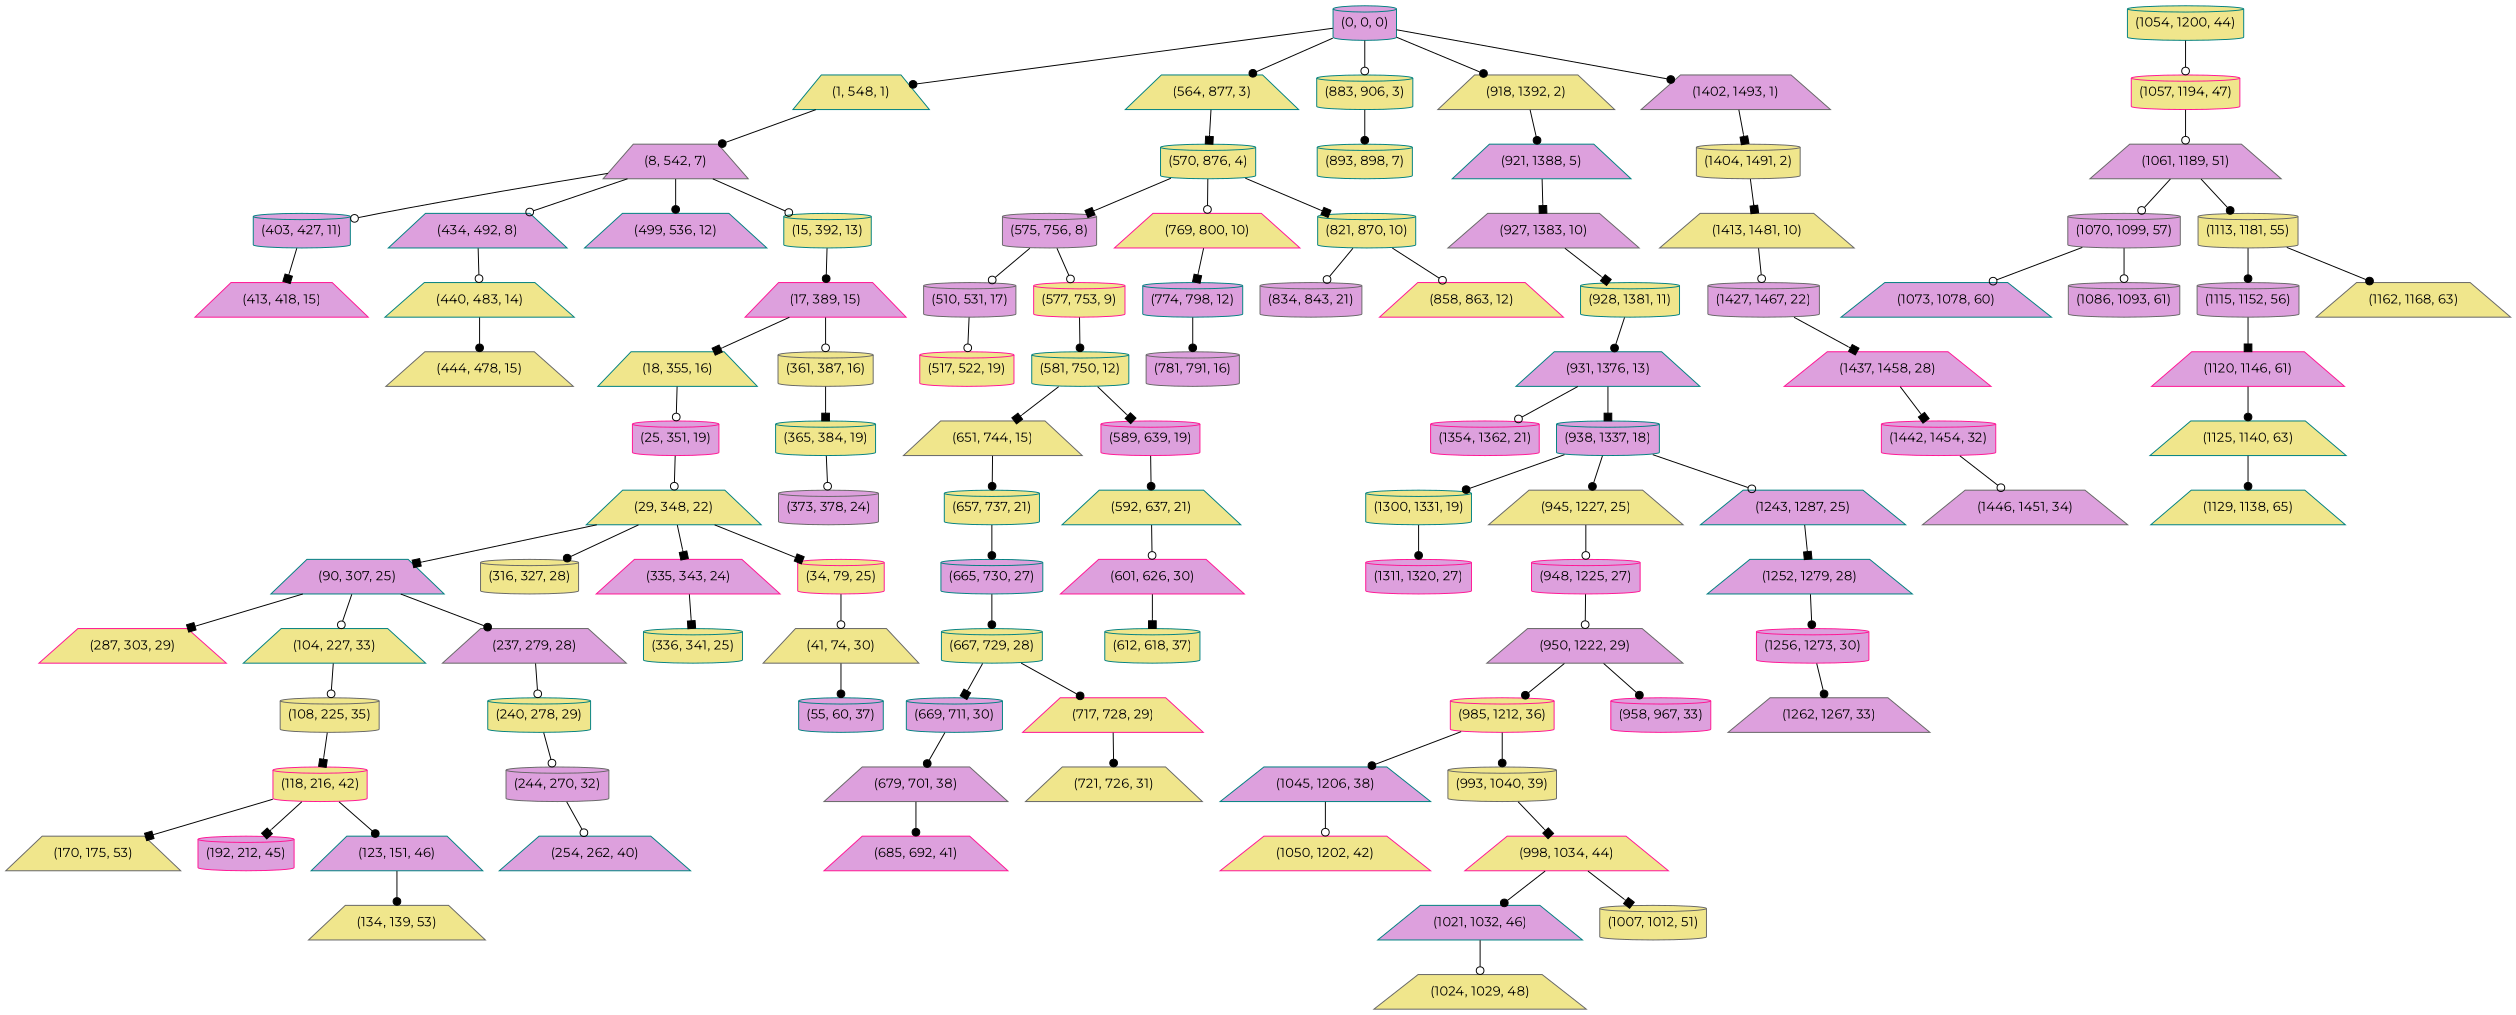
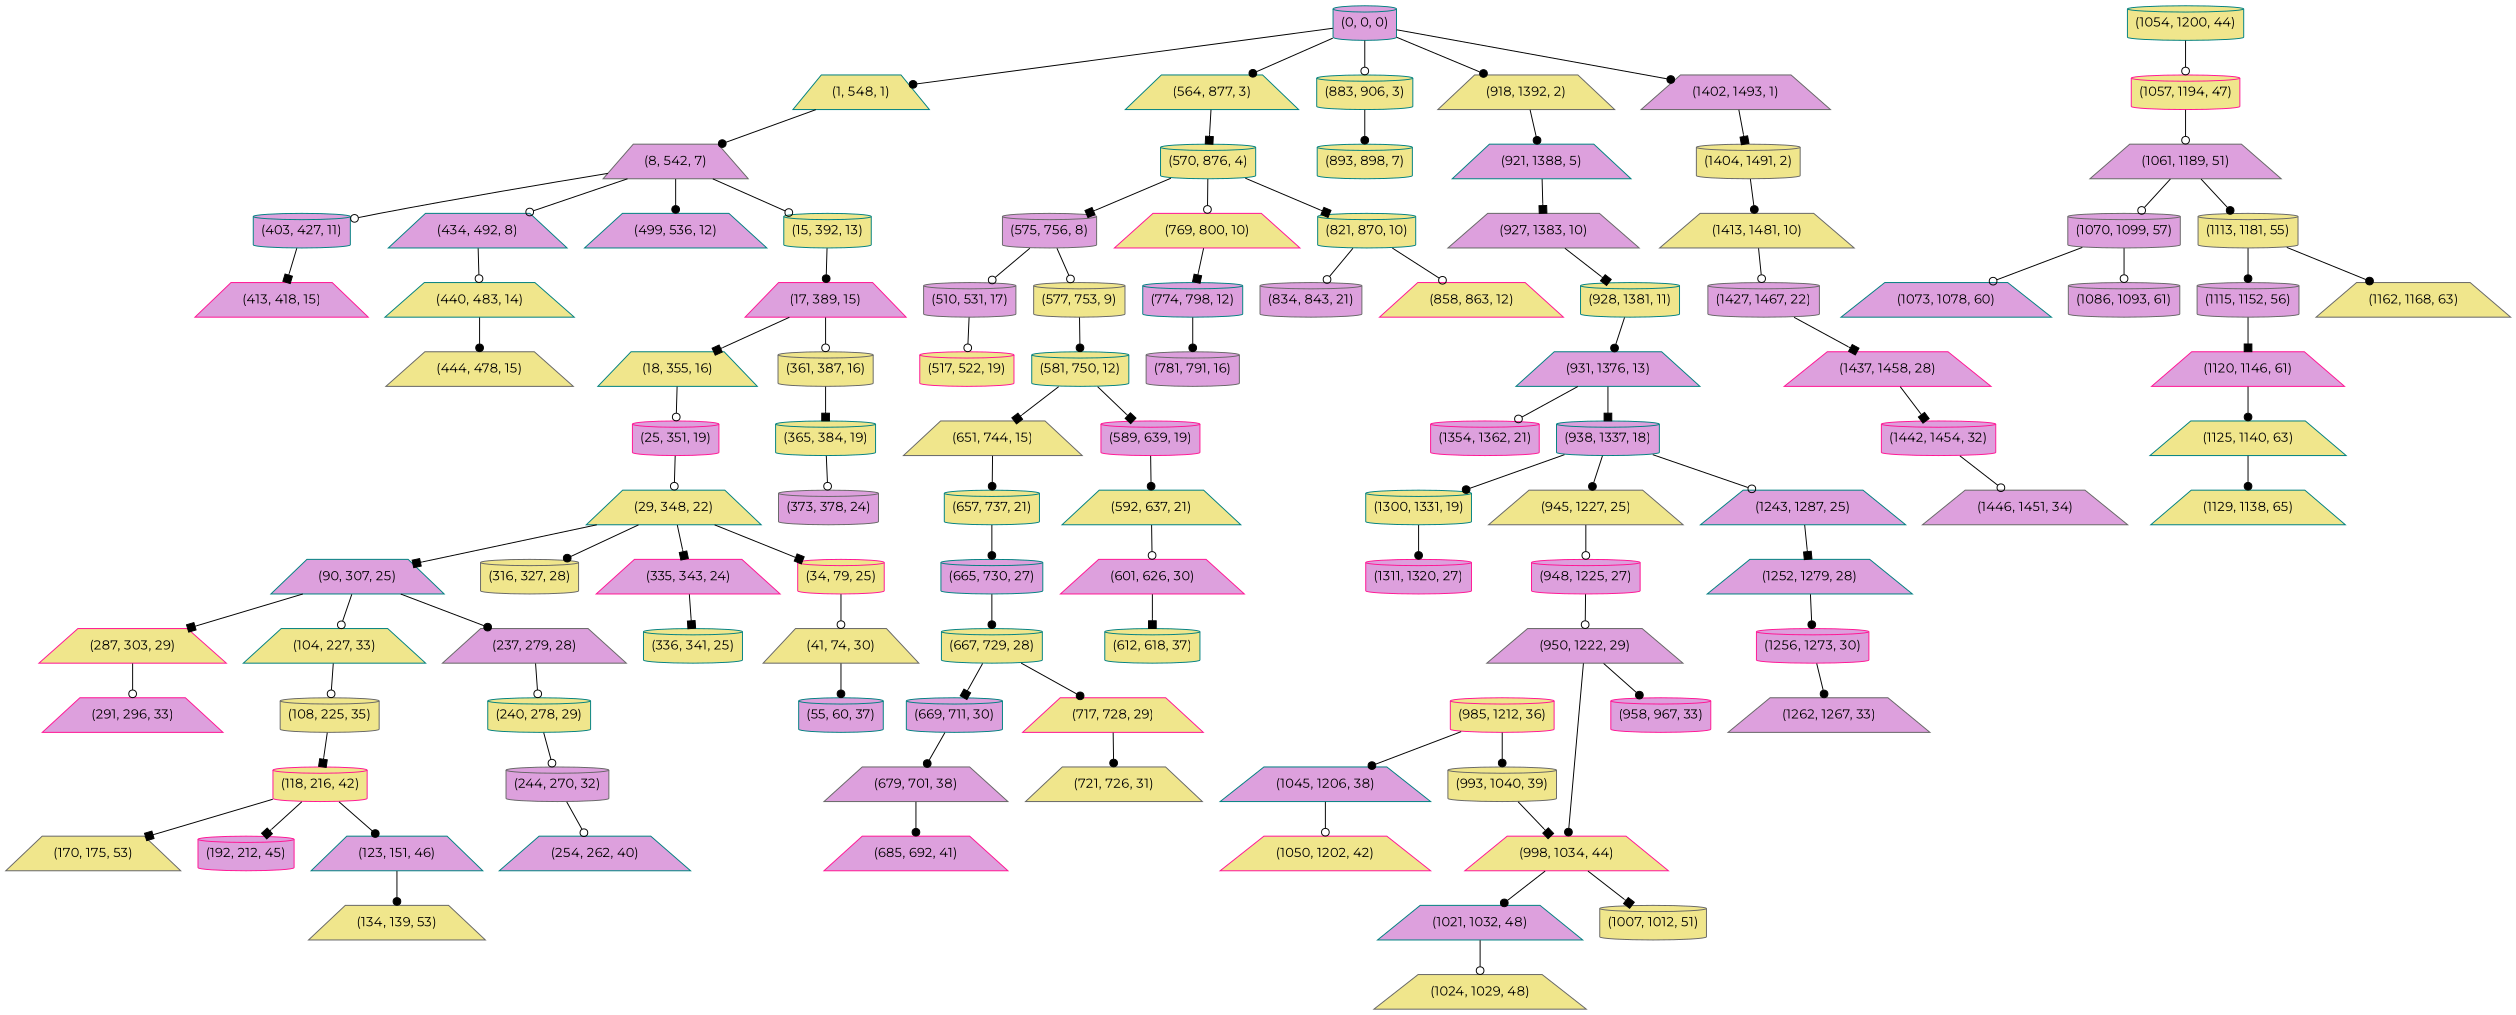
edge "(1404, 1491, 2)" -> "(1413, 1481, 10)": arrowhead box -> dot
node "(577, 753, 9)": color deeppink -> gray40
edge "(950, 1222, 29)" -> "(985, 1212, 36)": now "(950, 1222, 29)" -> "(998, 1034, 44)"
node "(291, 296, 33)": added
node "(1021, 1032, 46)": label "(1021, 1032, 46)" -> "(1021, 1032, 48)"
